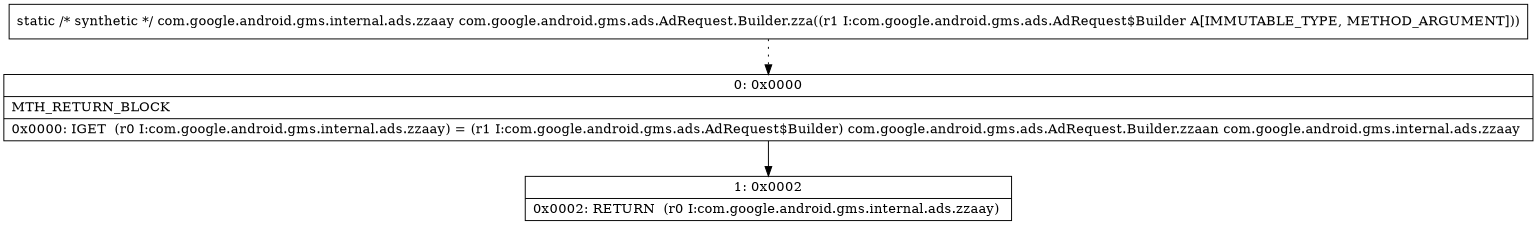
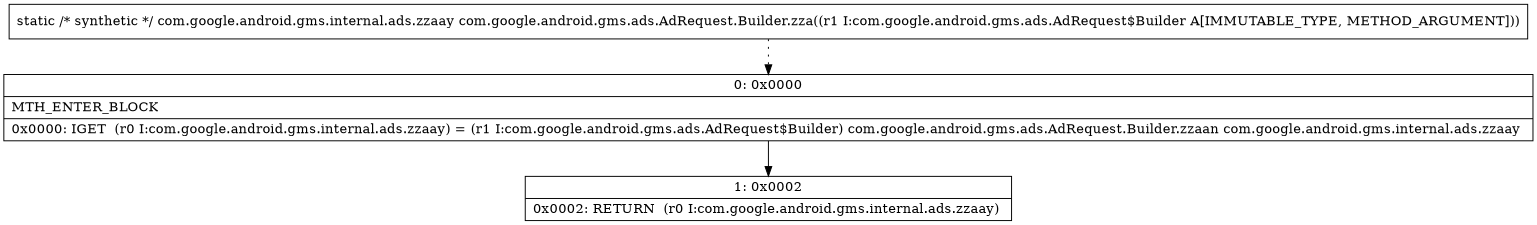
node "0: 0x0000": text "MTH_RETURN_BLOCK" -> "MTH_ENTER_BLOCK"
